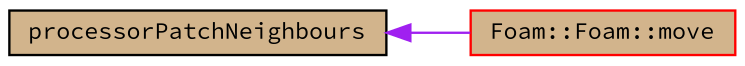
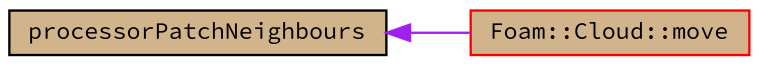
node "Foam::Foam::move": label "Foam::Foam::move" -> "Foam::Cloud::move"
